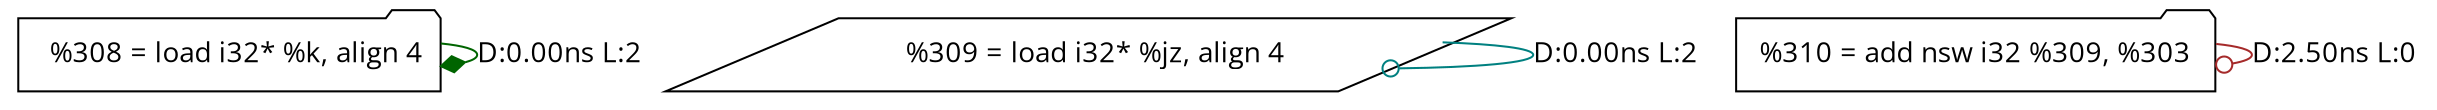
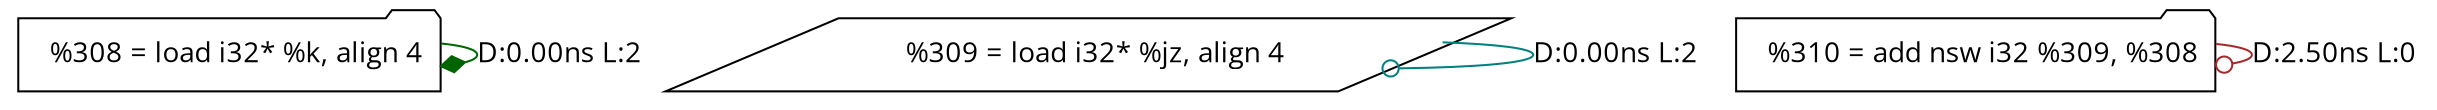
node "%310 = add nsw i32 %309, %303": label "%310 = add nsw i32 %309, %303" -> "%310 = add nsw i32 %309, %308"
